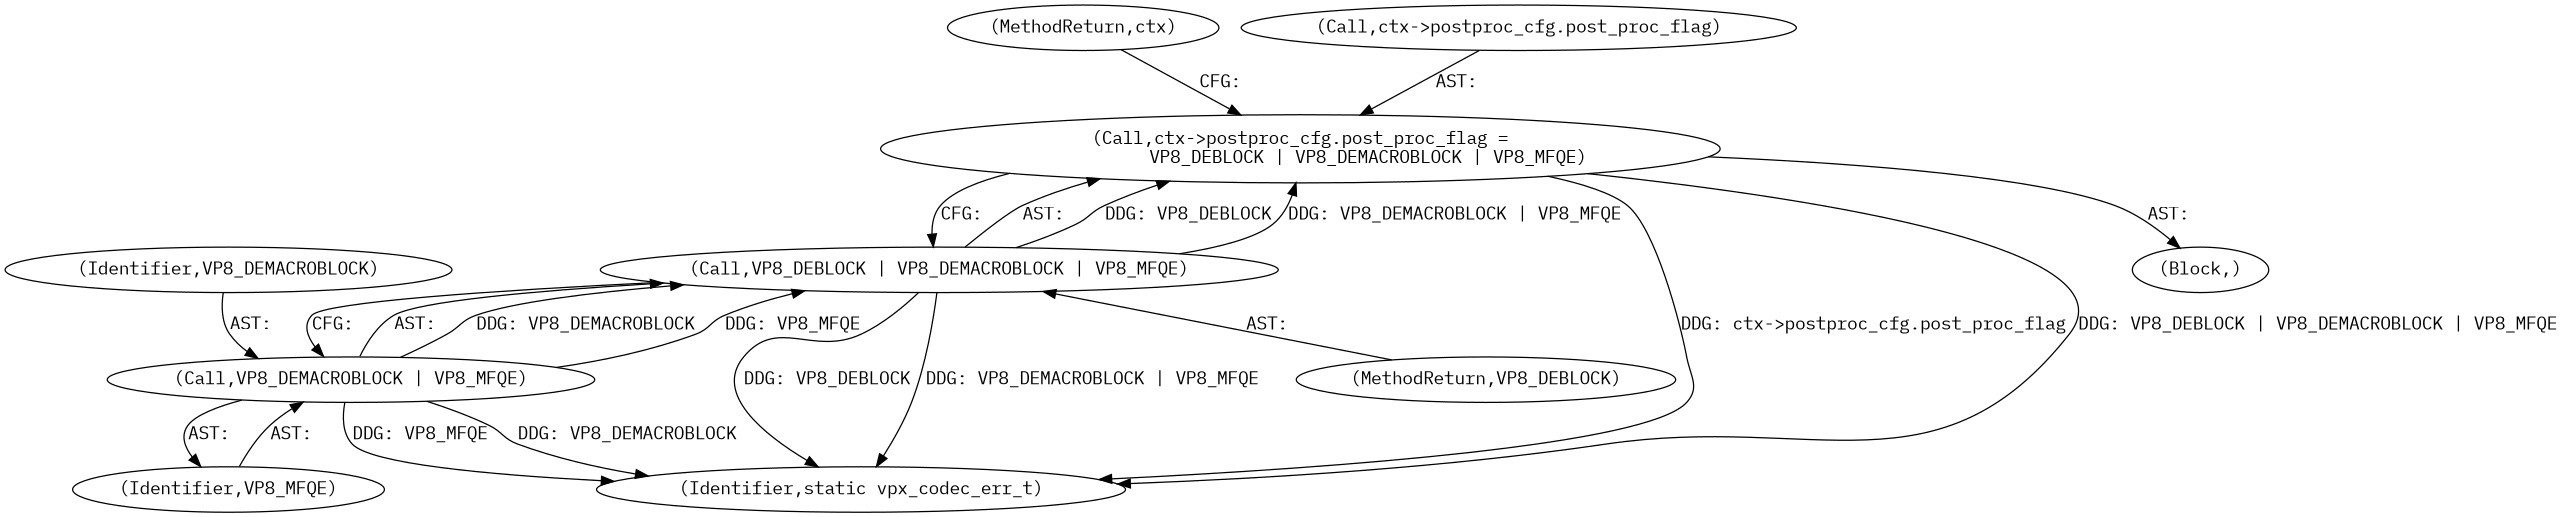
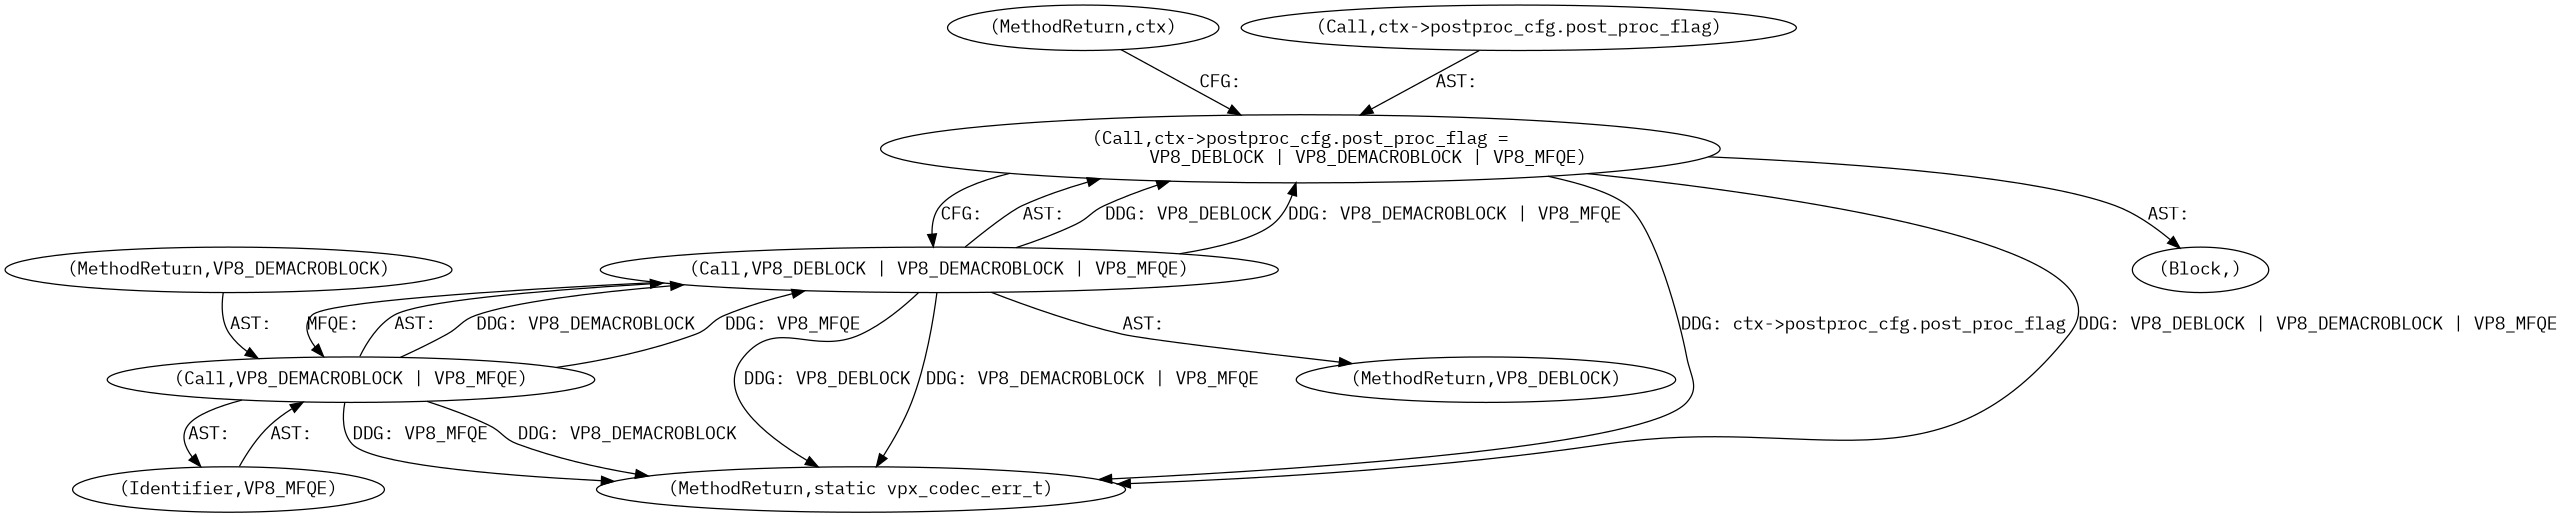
node "(Identifier,VP8_DEMACROBLOCK)": label "(Identifier,VP8_DEMACROBLOCK)" -> "(MethodReturn,VP8_DEMACROBLOCK)"
edge "(Call,VP8_DEBLOCK | VP8_DEMACROBLOCK | VP8_MFQE)" -> "(Call,VP8_DEMACROBLOCK | VP8_MFQE)": label "CFG: " -> "MFQE: "
edge "(MethodReturn,VP8_DEBLOCK)" -> "(Call,VP8_DEBLOCK | VP8_DEMACROBLOCK | VP8_MFQE)": reversed
node "(Identifier,static vpx_codec_err_t)": label "(Identifier,static vpx_codec_err_t)" -> "(MethodReturn,static vpx_codec_err_t)"
